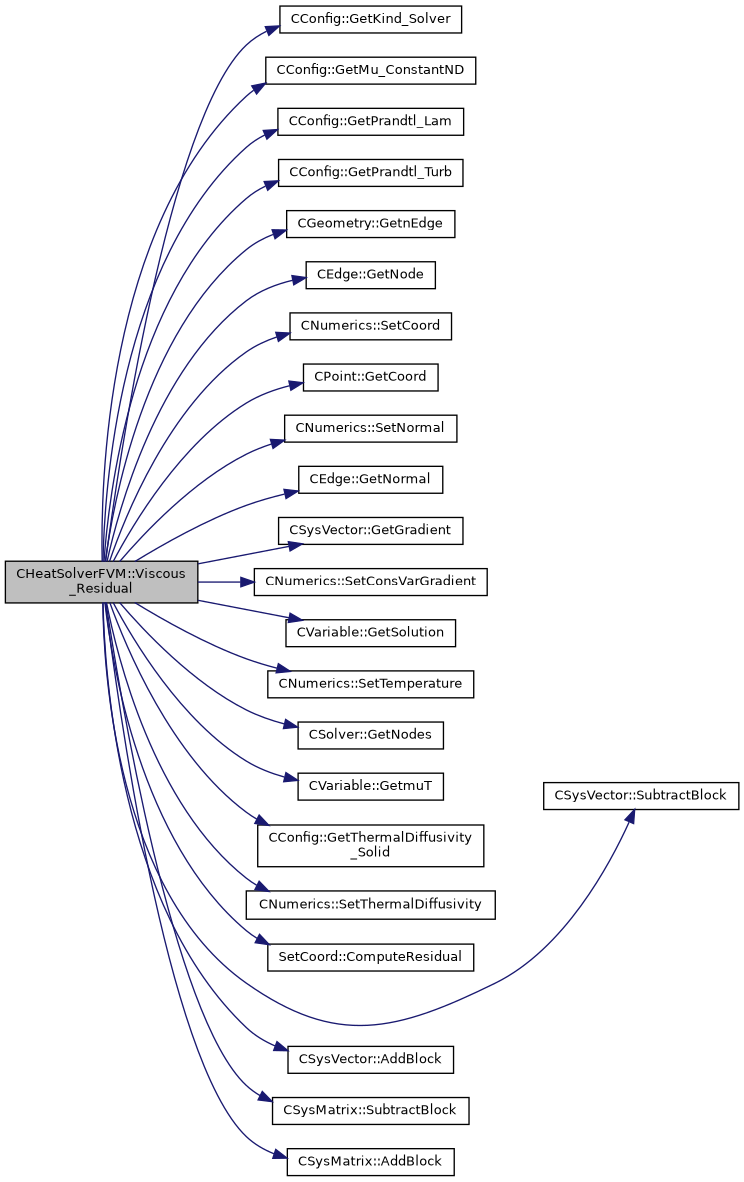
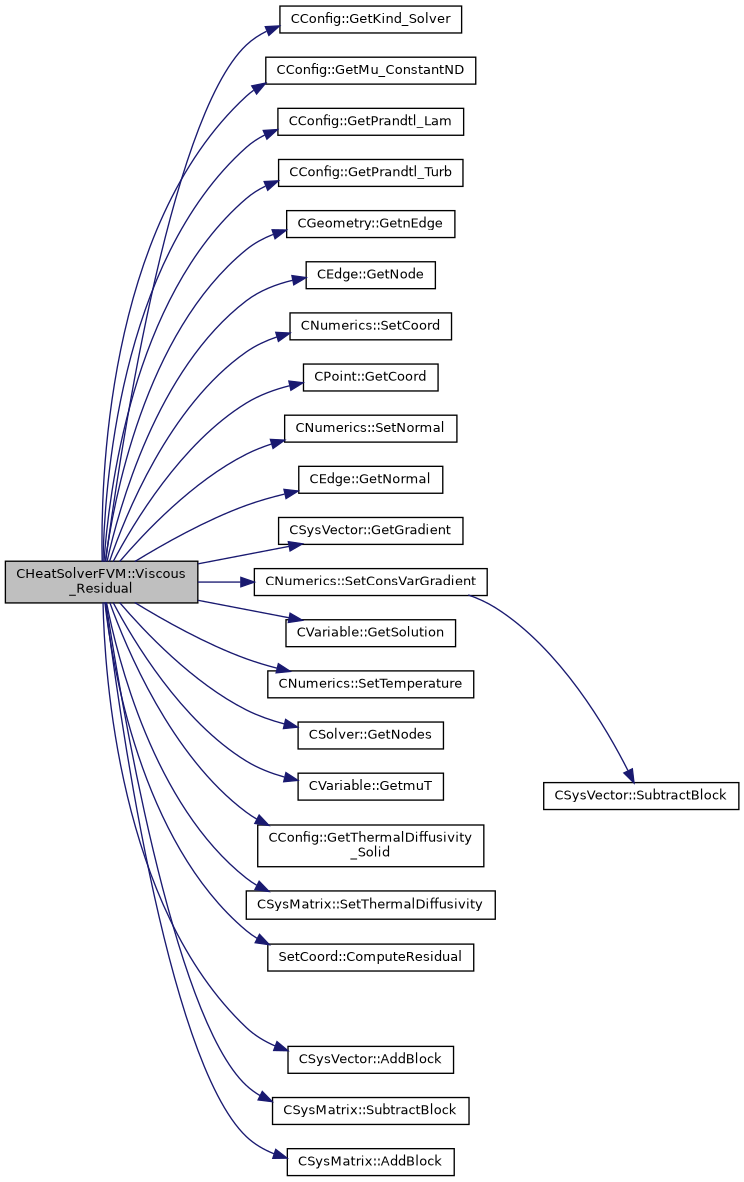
node "CNumerics::SetThermalDiffusivity": label "CNumerics::SetThermalDiffusivity" -> "CSysMatrix::SetThermalDiffusivity"
edge "CHeatSolverFVM::Viscous _Residual" -> "CSysVector::SubtractBlock": now "CNumerics::SetConsVarGradient" -> "CSysVector::SubtractBlock"
